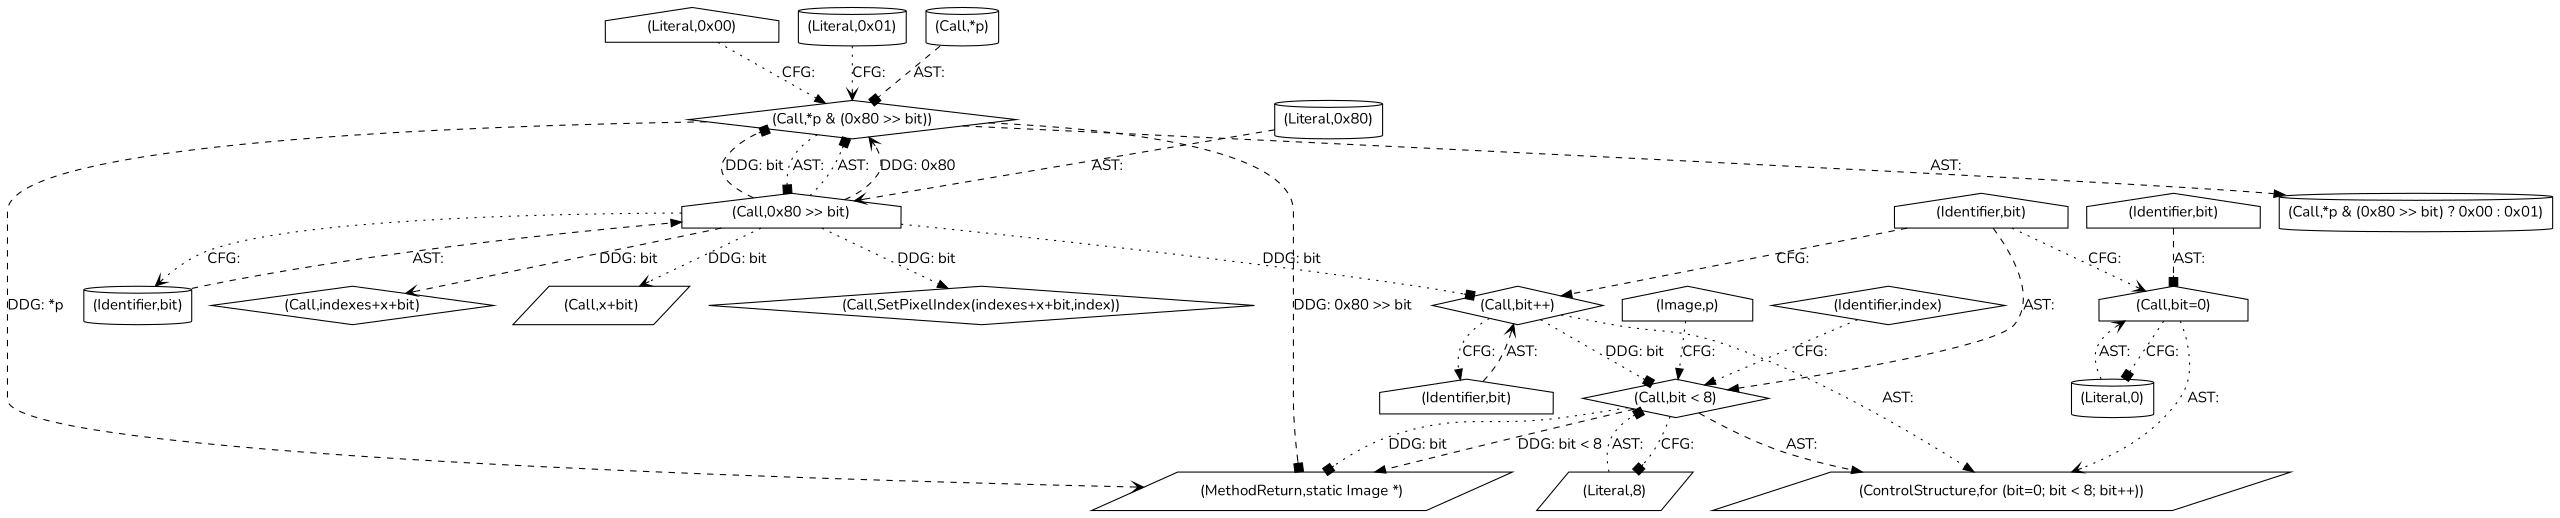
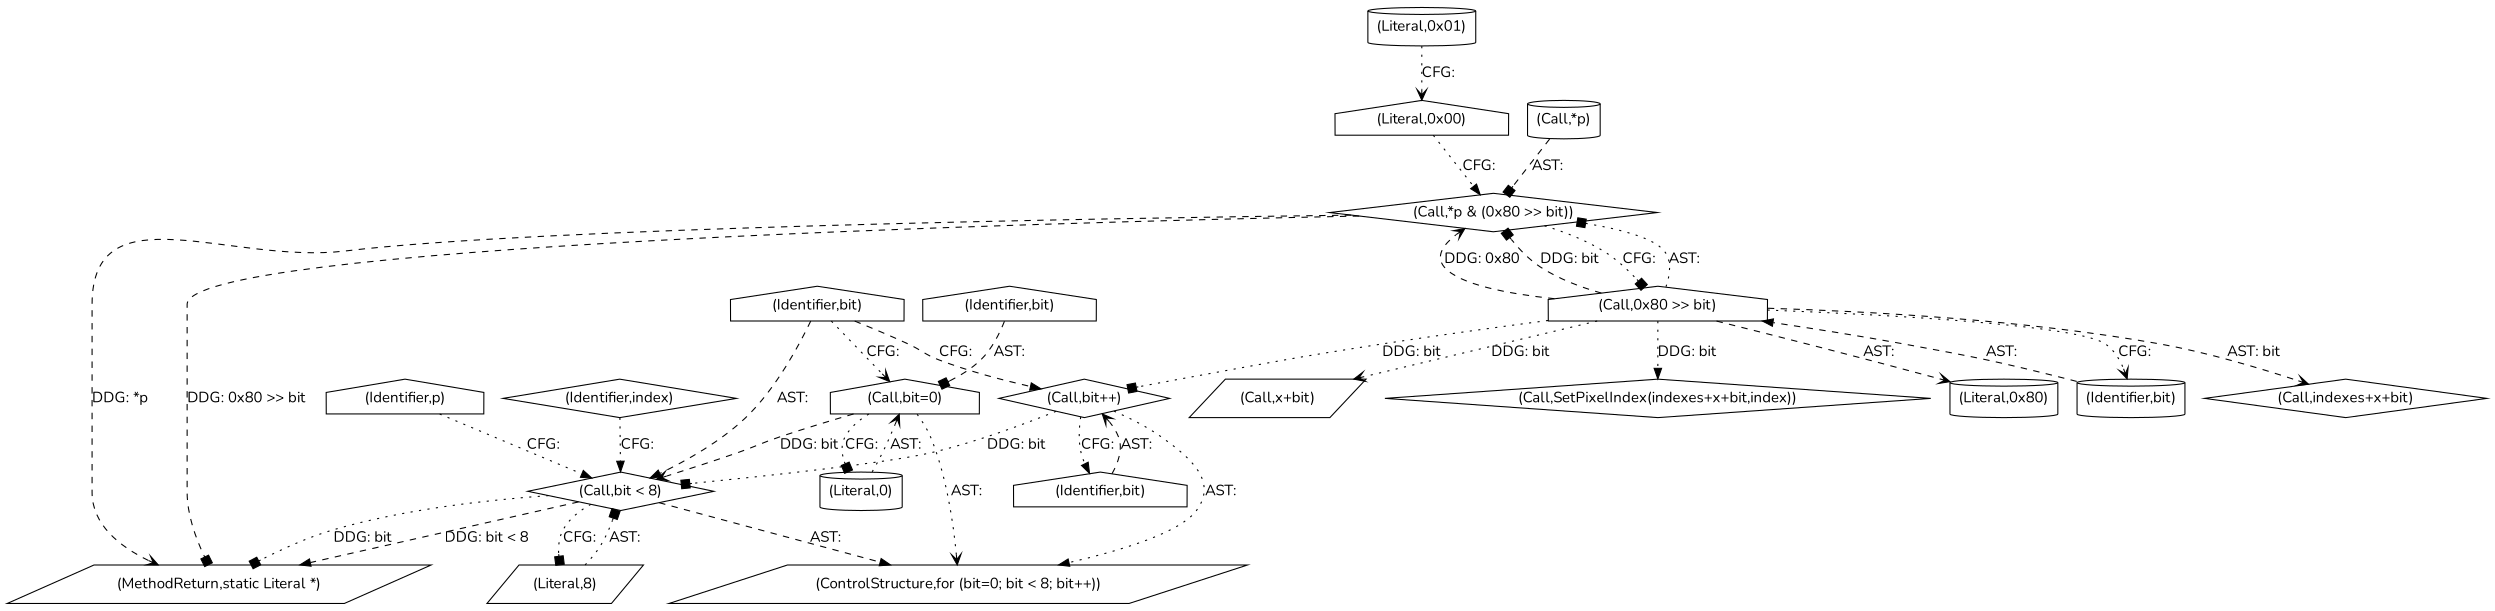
edge "(Literal,0x01)" -> "(Call,*p & (0x80 >> bit))": now "(Literal,0x01)" -> "(Literal,0x00)"
edge "(Literal,0x80)" -> "(Call,0x80 >> bit)": reversed
edge "(Call,*p & (0x80 >> bit))" -> "(Call,0x80 >> bit)": label "AST: " -> "CFG: "
node "(Call,*p & (0x80 >> bit) ? 0x00 : 0x01)": removed
edge "(Call,0x80 >> bit)" -> "(Call,indexes+x+bit)": label "DDG: bit" -> "AST: bit"
node "(Image,p)": label "(Image,p)" -> "(Identifier,p)"
edge "(Call,bit=0)" -> "(Call,bit < 8)": added, label "DDG: bit"
node "(MethodReturn,static Image *)": label "(MethodReturn,static Image *)" -> "(MethodReturn,static Literal *)"
